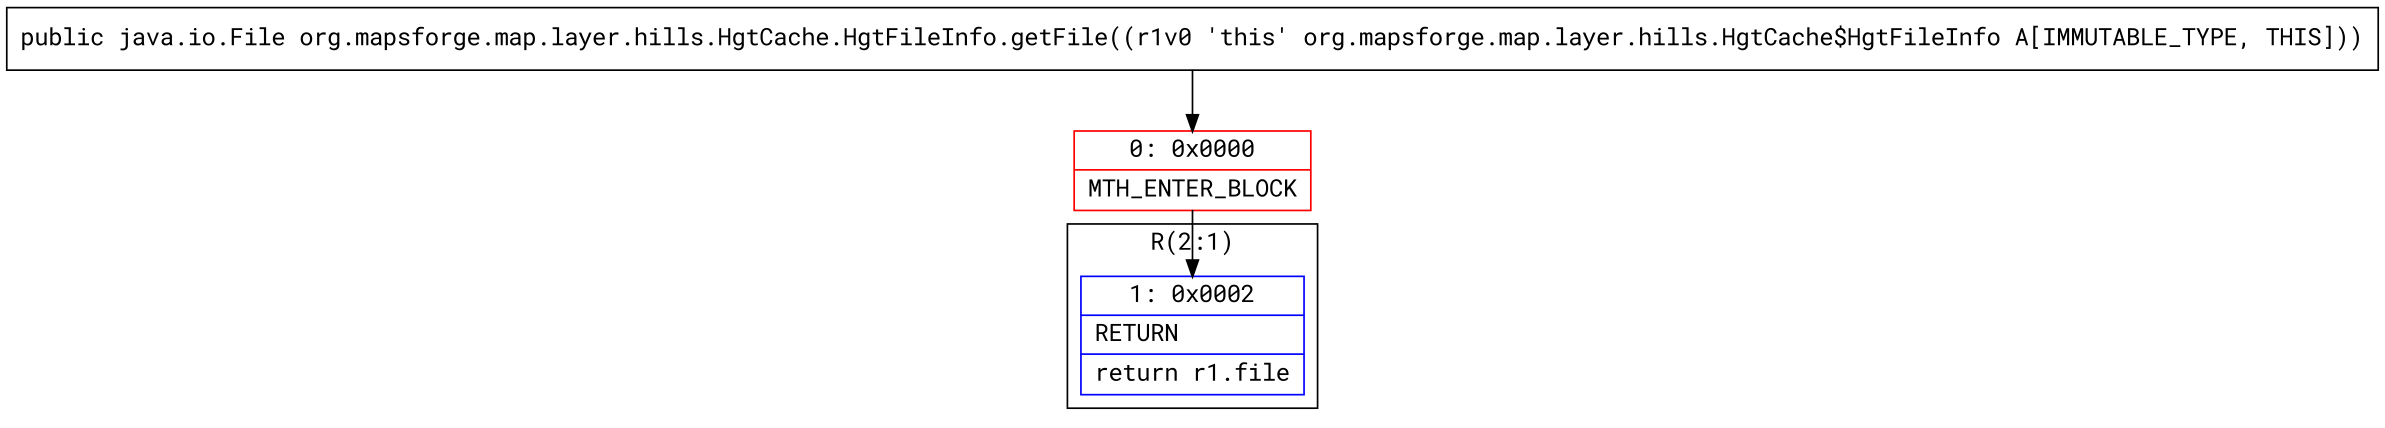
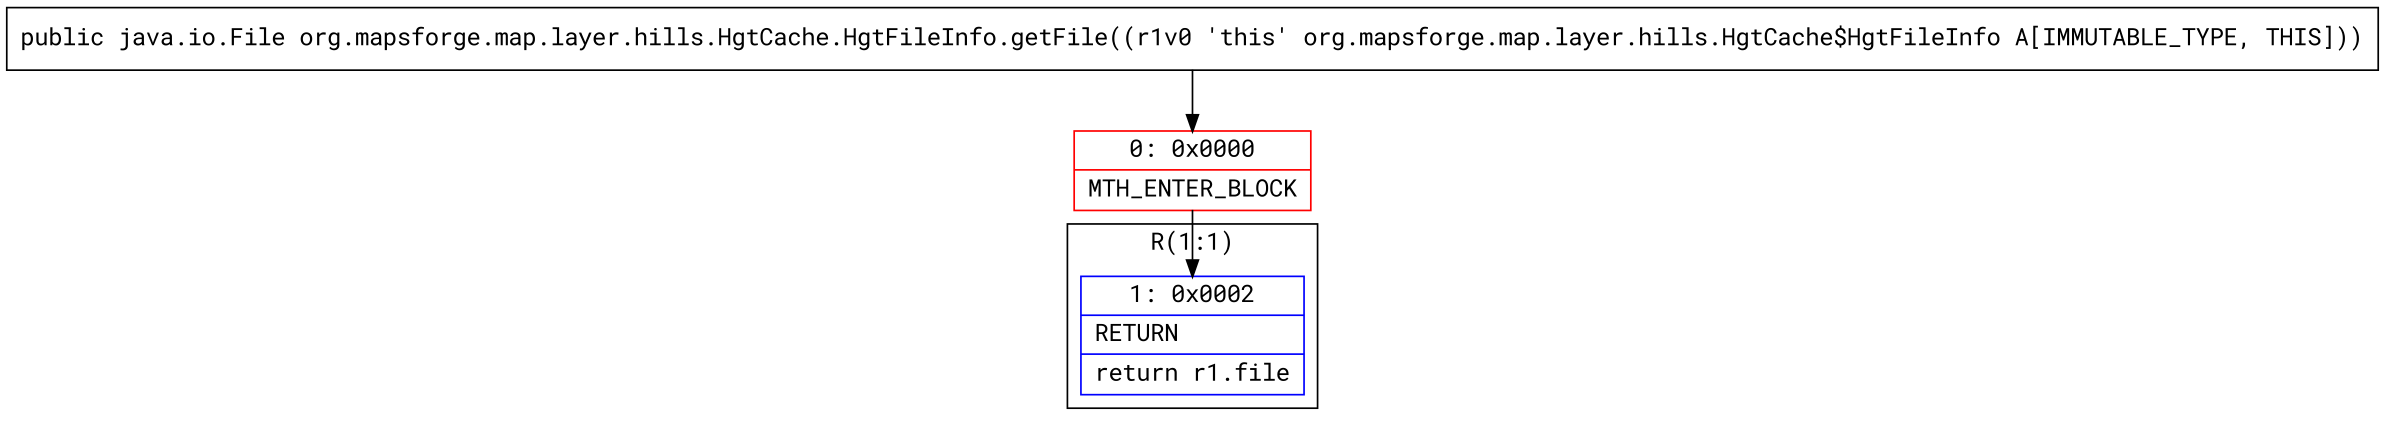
cluster "R(2:1)": label "R(2:1)" -> "R(1:1)"
